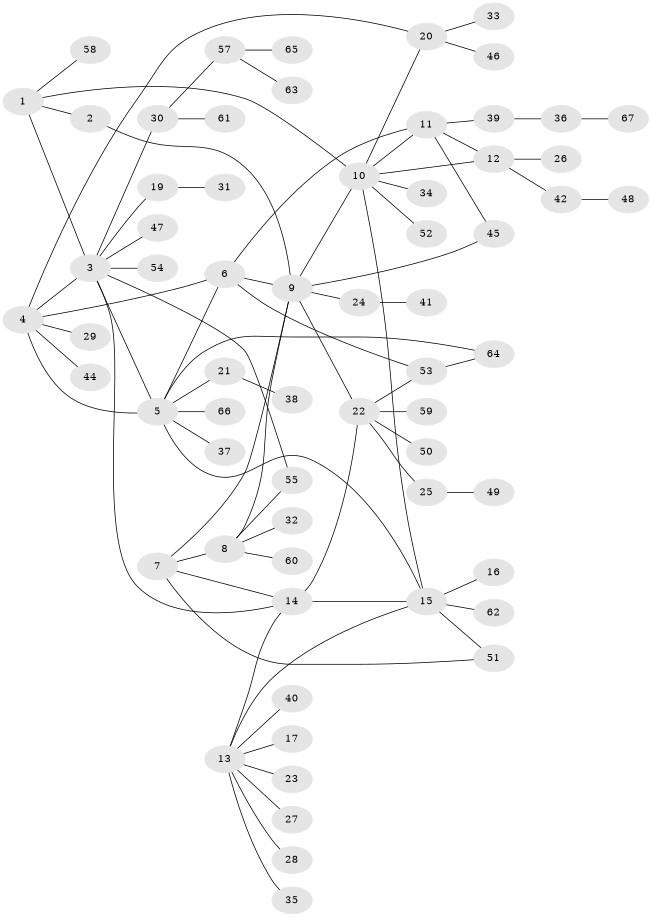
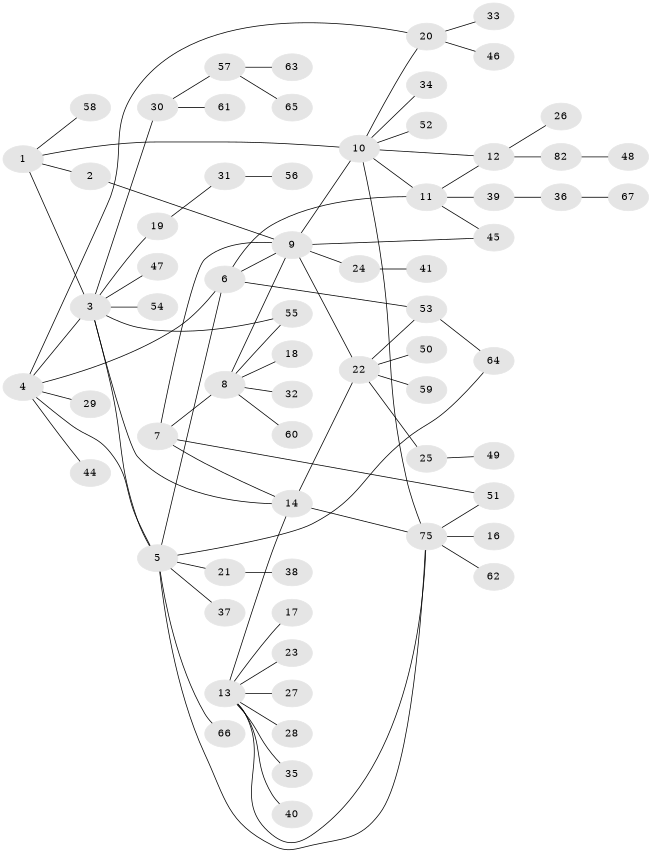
node "56": added
node "42": label "42" -> "82"
node "18": added
node "15": label "15" -> "75"
